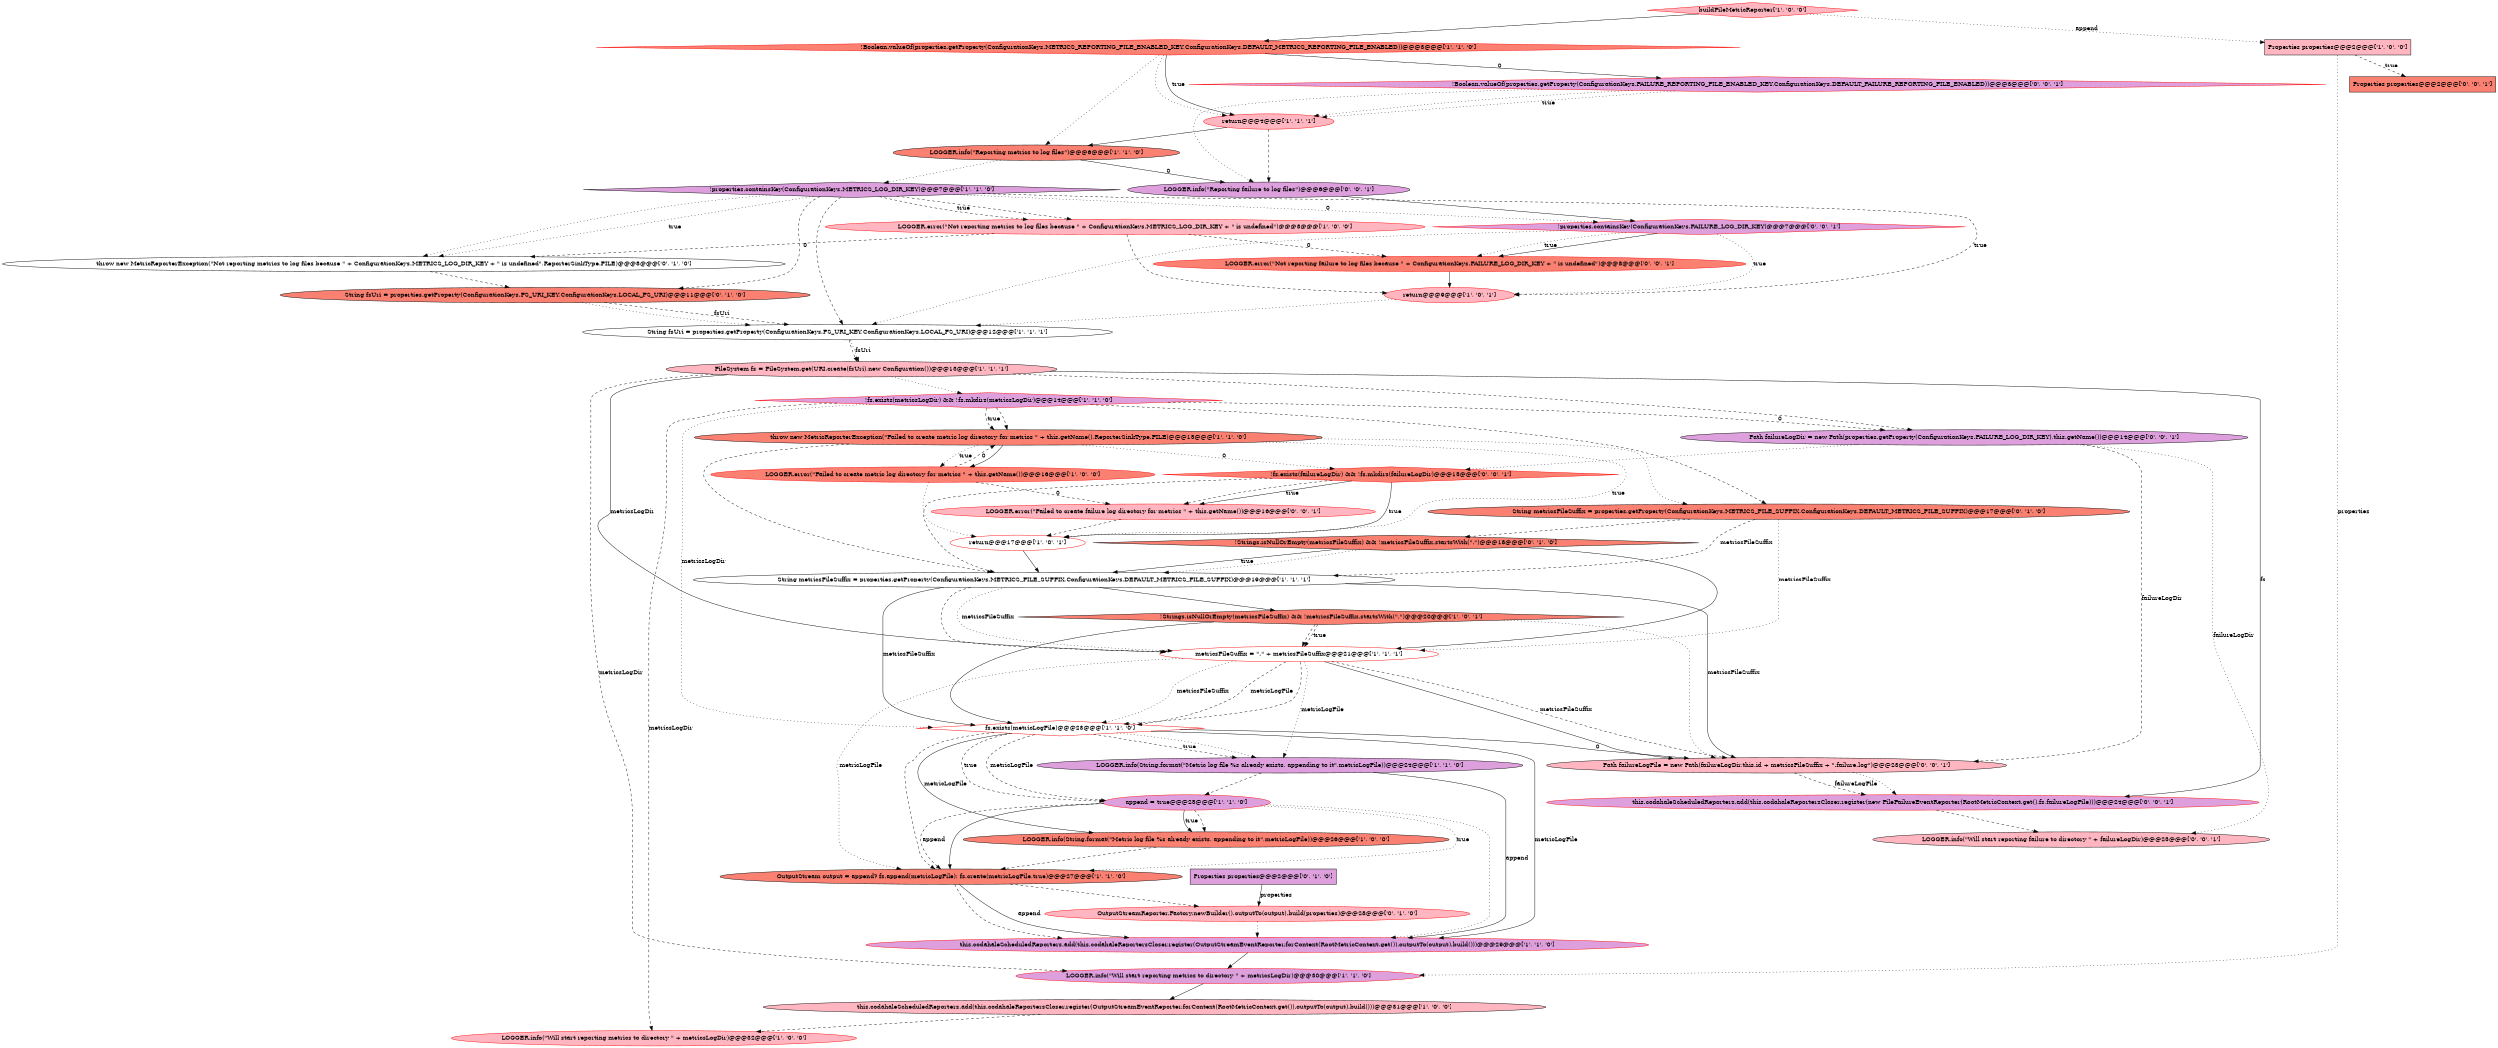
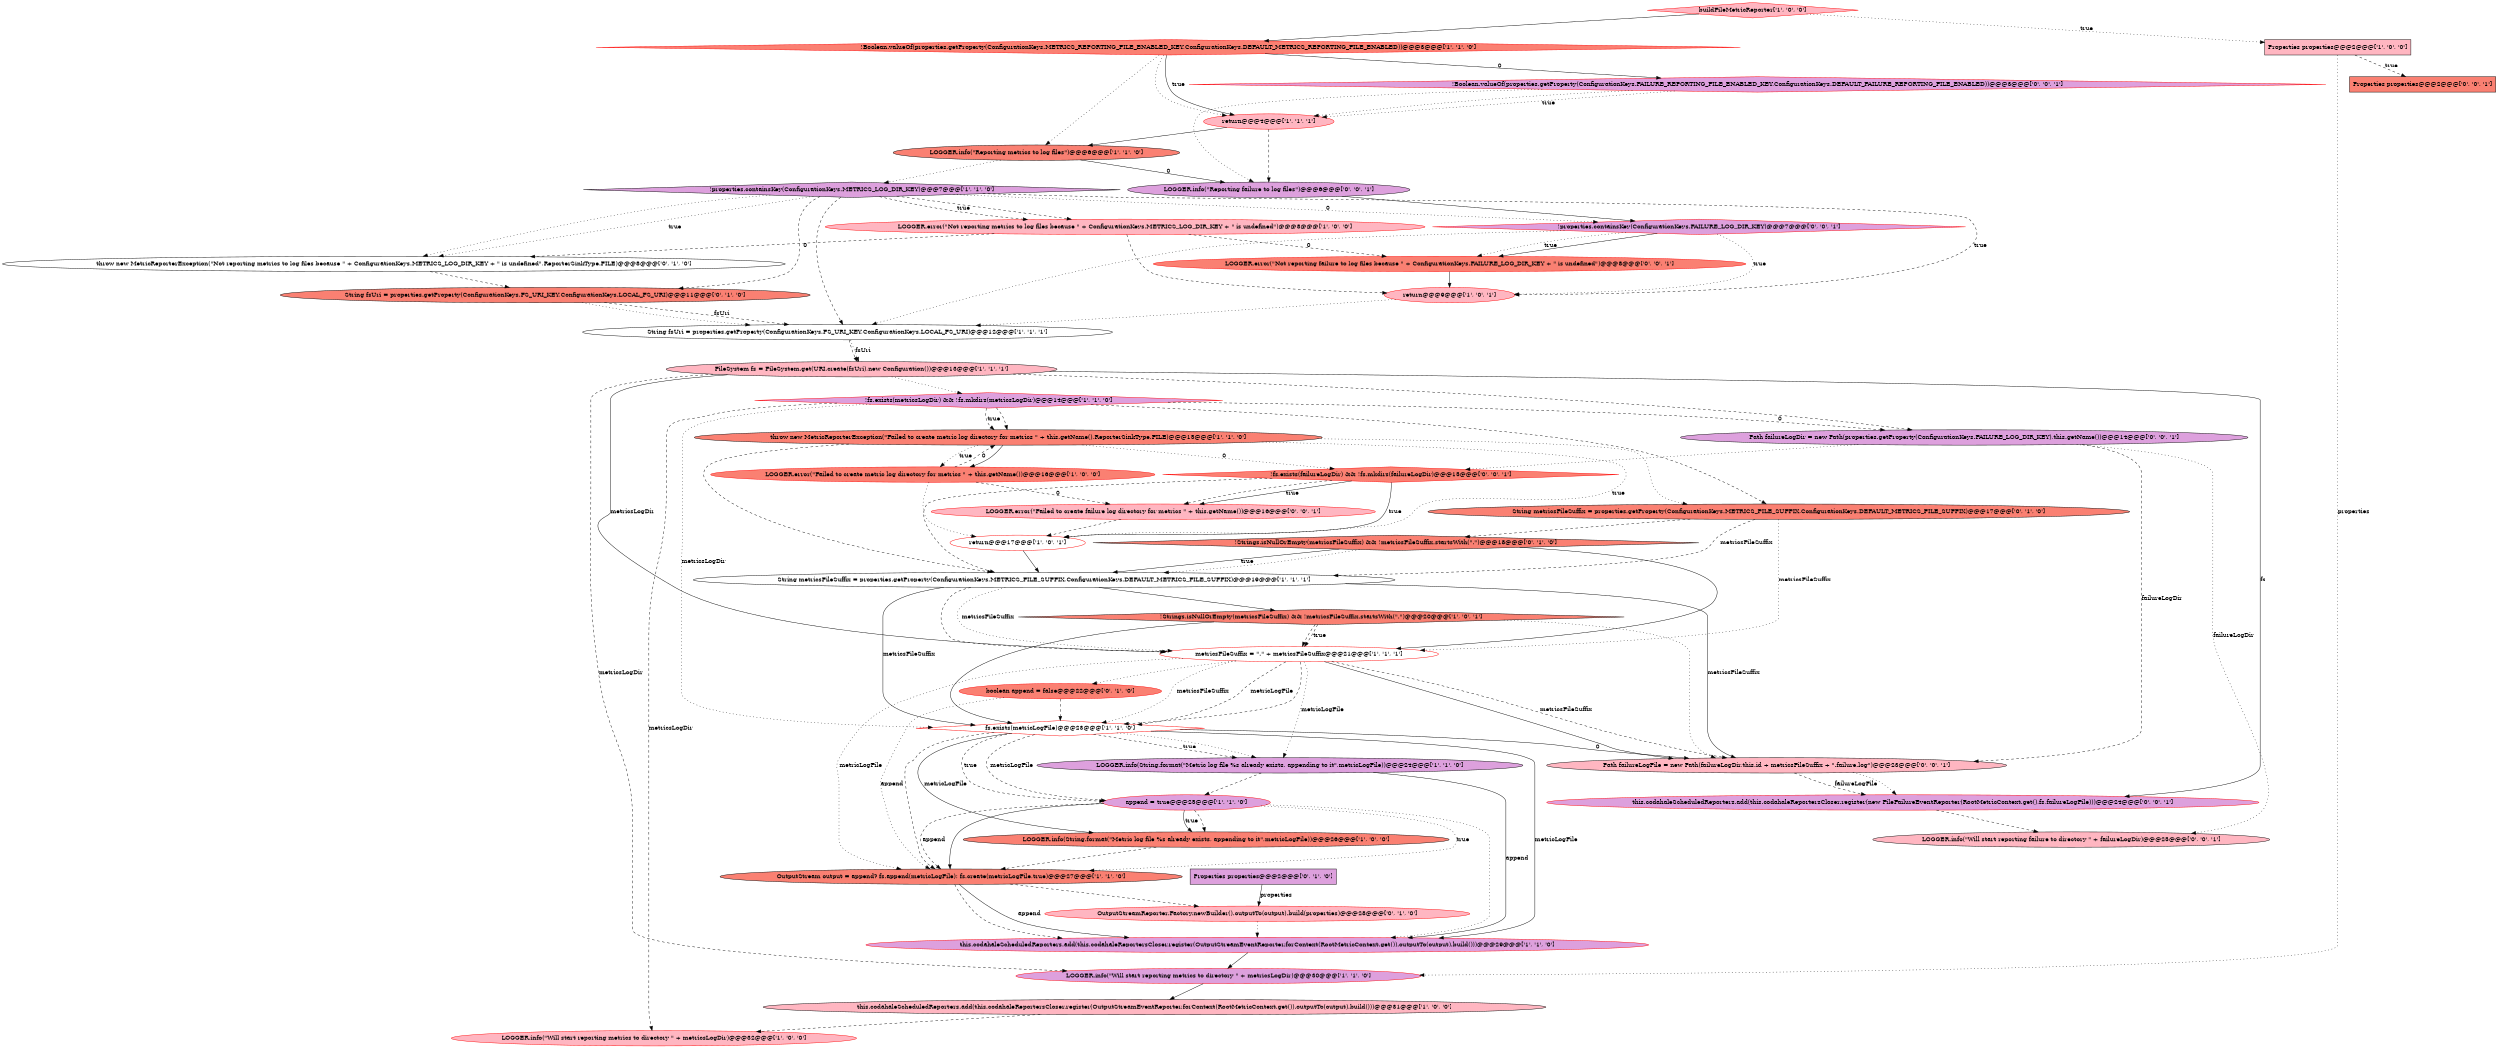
edge "buildFileMetricReporter['1', '0', '0']" -> "Properties properties@@@2@@@['1', '0', '0']": label "append" -> "true"
node "boolean append = false@@@22@@@['0', '1', '0']": added
